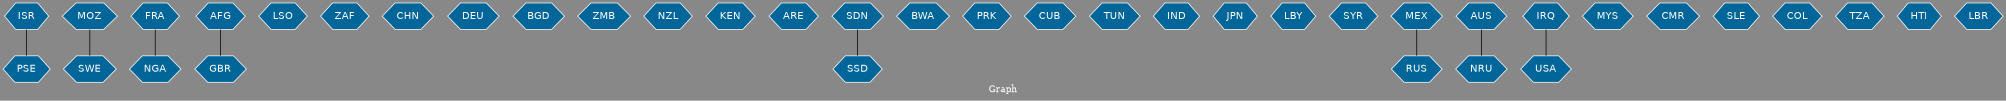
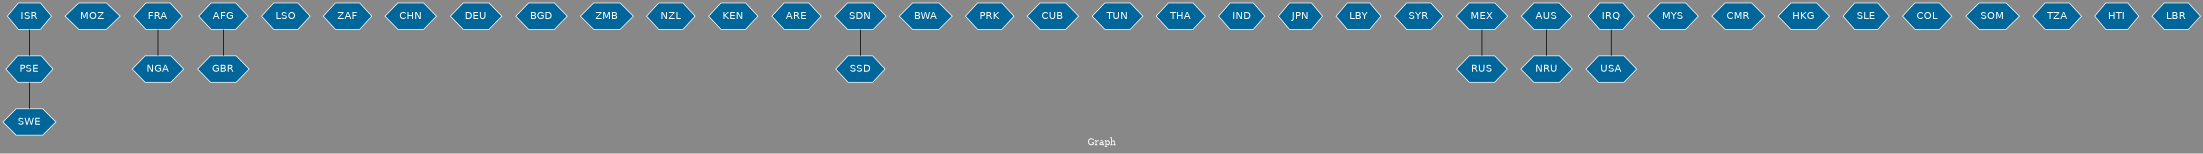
node "THA": added
node "HKG": added
node "SOM": added
edge "MOZ" -- "SWE": now "PSE" -- "SWE"
